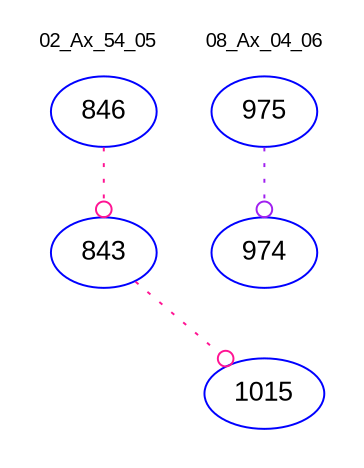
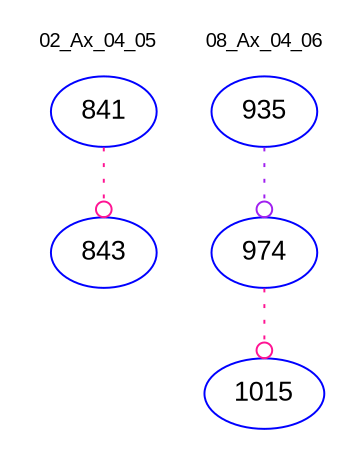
cluster "02_Ax_54_05": label "02_Ax_54_05" -> "02_Ax_04_05"
node "846": label "846" -> "841"
node "975": label "975" -> "935"
edge "843" -> "1015": now "974" -> "1015"
